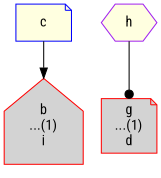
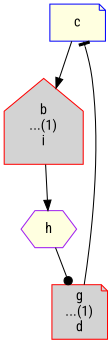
edge "g ...(1) d" -> "c": added
edge "b ...(1) i" -> "h": added
